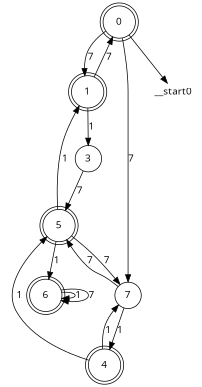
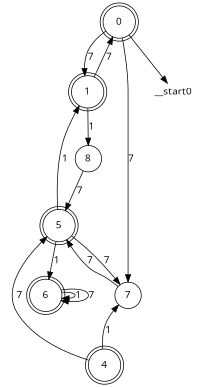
node "3": label "3" -> "8"
edge "4" -> "5": label "1" -> "7"
edge "7" -> "4": removed, label "1"
